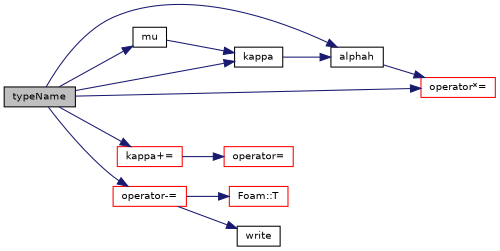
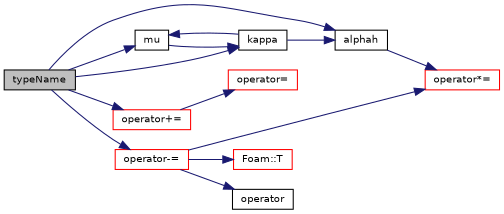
edge "kappa" -> "mu": added
edge "typeName" -> "operator*=": now "operator-=" -> "operator*="
node "kappa+=": label "kappa+=" -> "operator+="
node "write": label "write" -> "operator"
